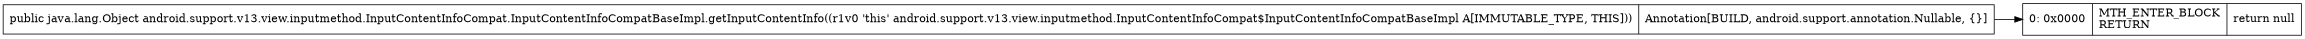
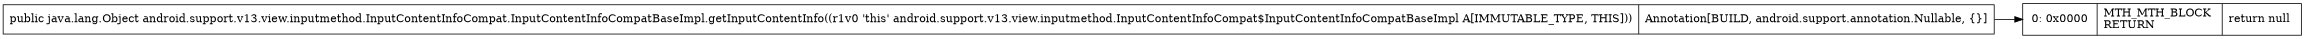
node "0: 0x0000": text "MTH_ENTER_BLOCK" -> "MTH_MTH_BLOCK"
